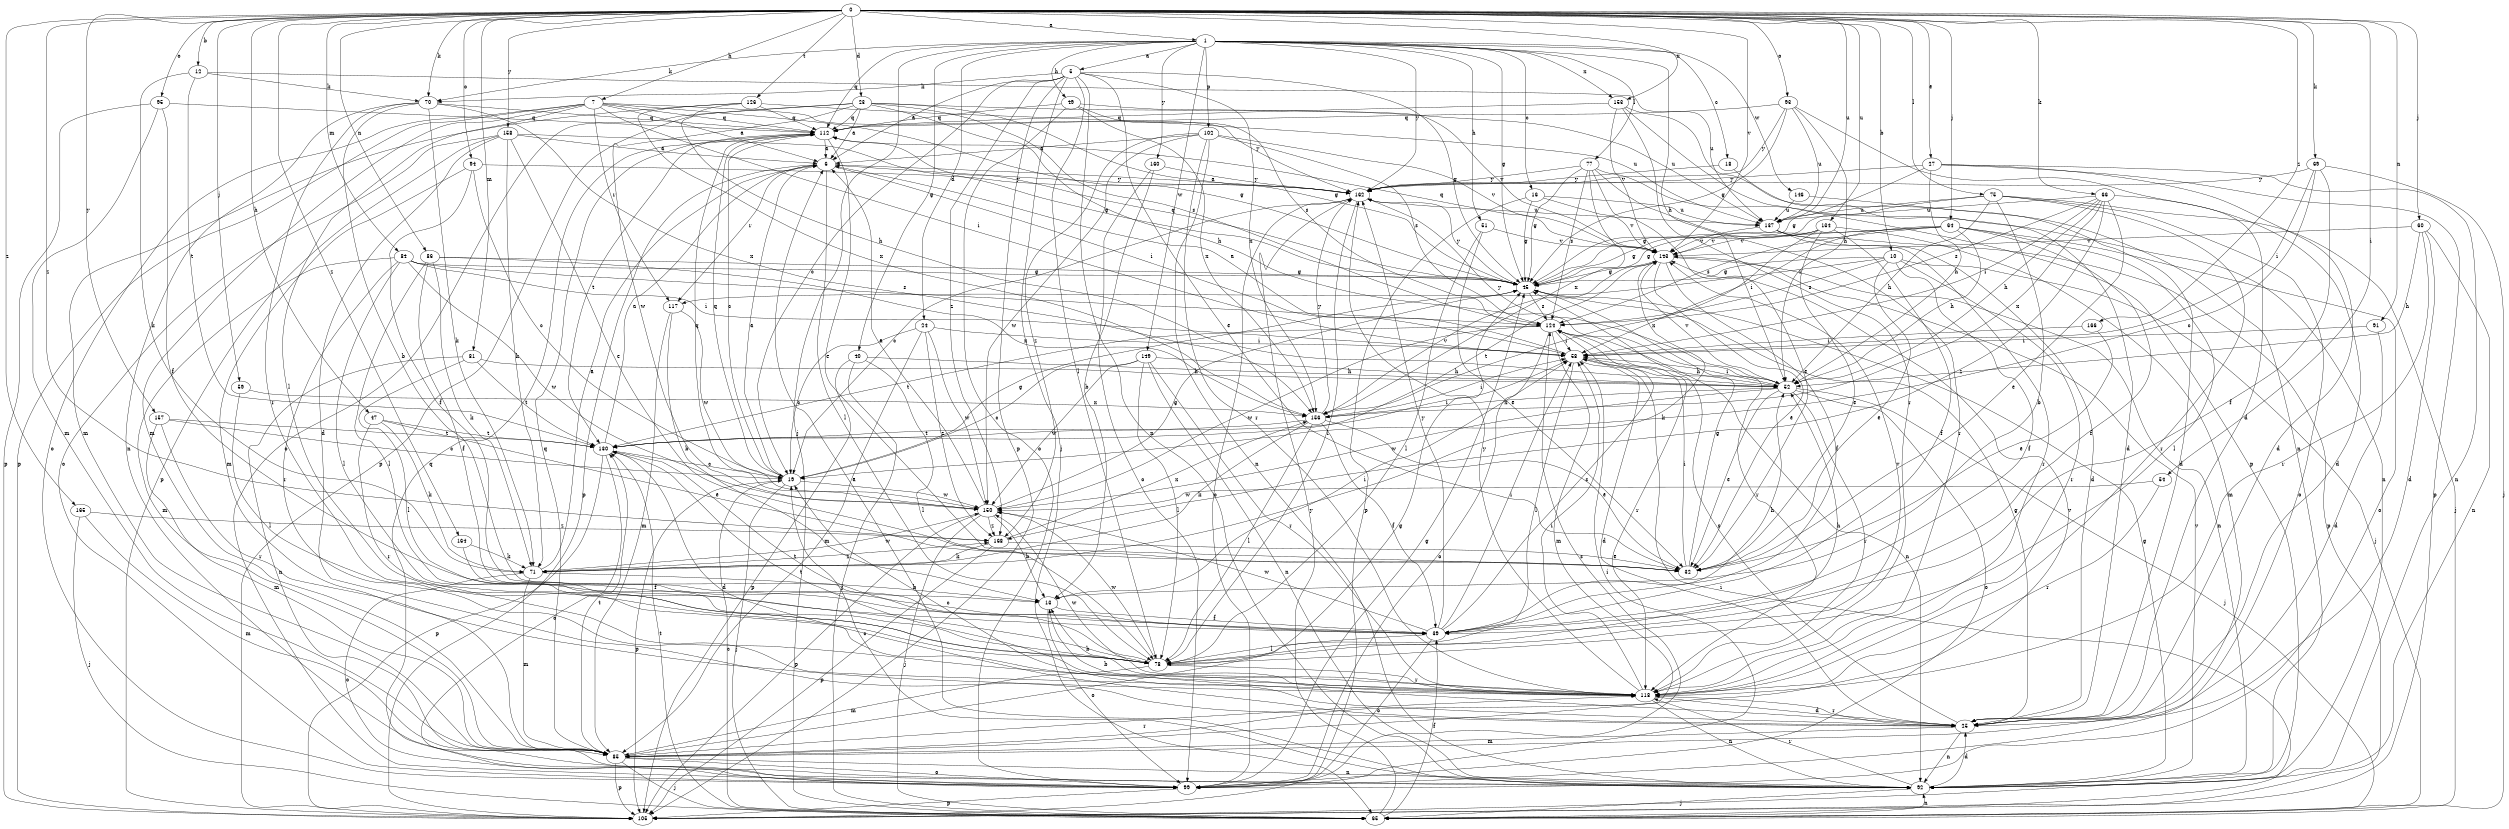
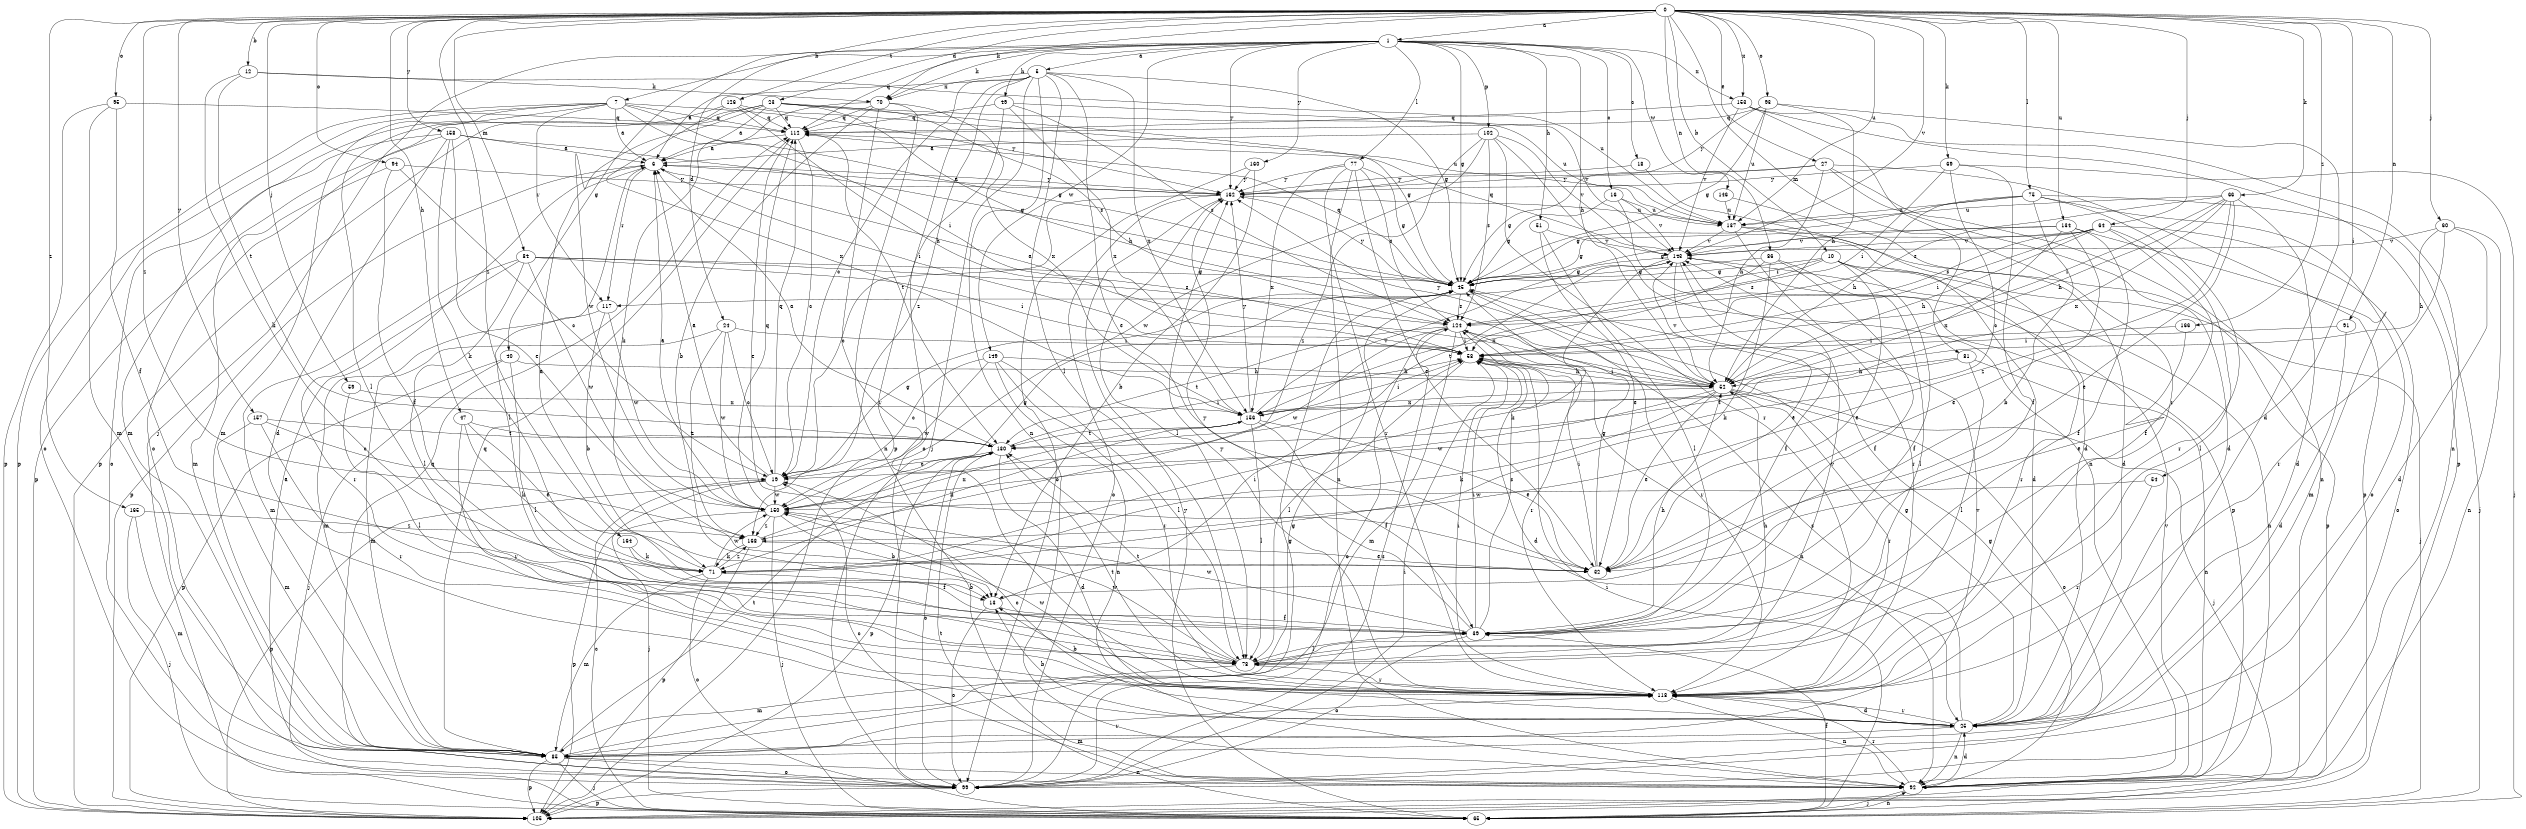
edge "0" -> "7": label "h" -> "b"
edge "5" -> "70": label "k" -> "x"
edge "52" -> "71": added, label "k"
